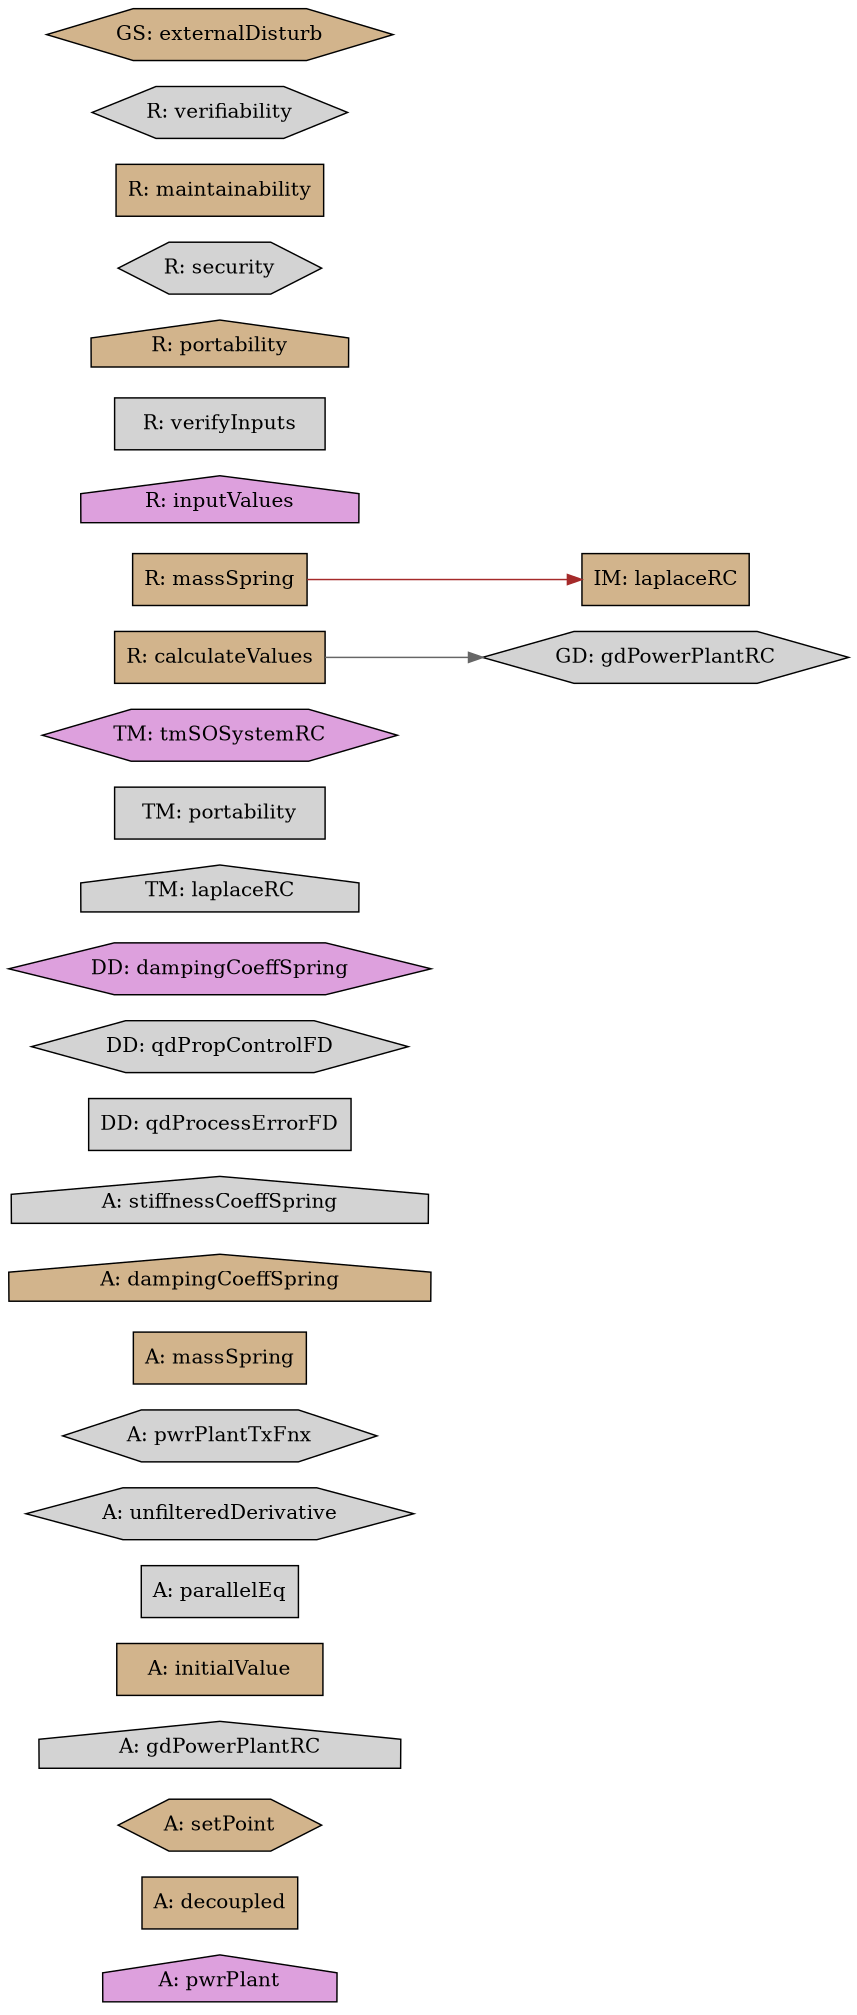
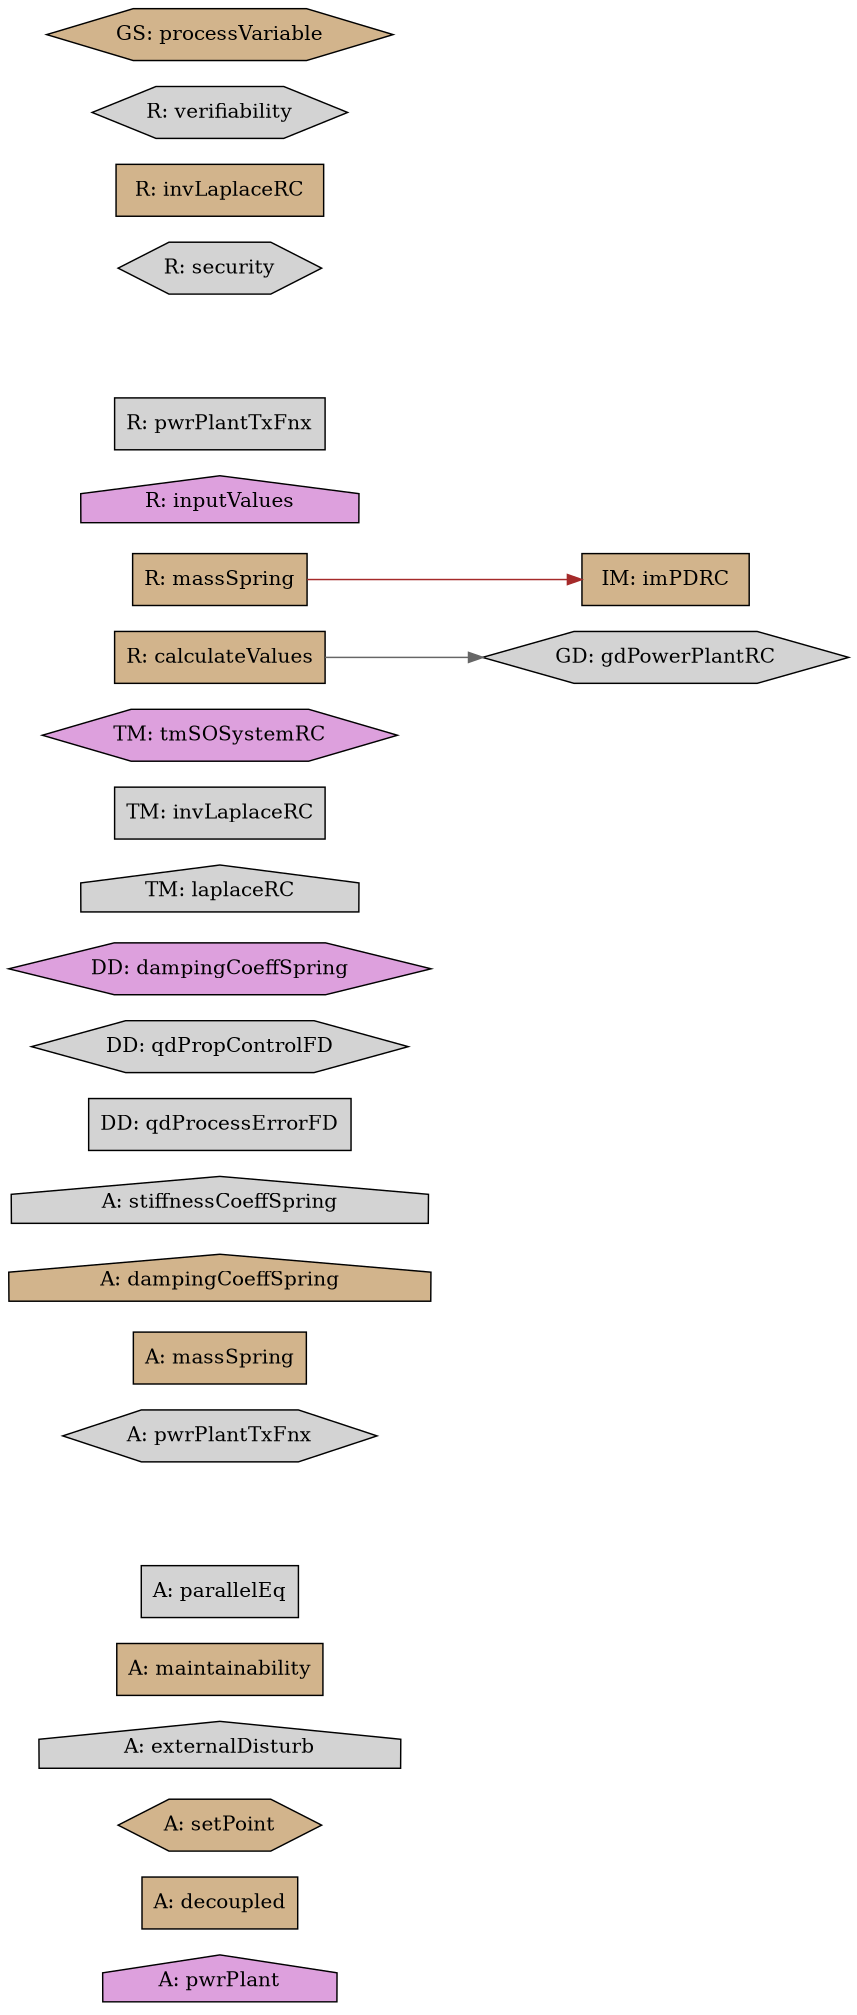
node "GS: externalDisturb": label "GS: externalDisturb" -> "GS: processVariable"
node "R: maintainability": label "R: maintainability" -> "R: invLaplaceRC"
node "R: portability": removed
node "R: verifyInputs": label "R: verifyInputs" -> "R: pwrPlantTxFnx"
node "IM: laplaceRC": label "IM: laplaceRC" -> "IM: imPDRC"
node "TM: portability": label "TM: portability" -> "TM: invLaplaceRC"
node "A: unfilteredDerivative": removed
node "A: initialValue": label "A: initialValue" -> "A: maintainability"
node "A: gdPowerPlantRC": label "A: gdPowerPlantRC" -> "A: externalDisturb"
